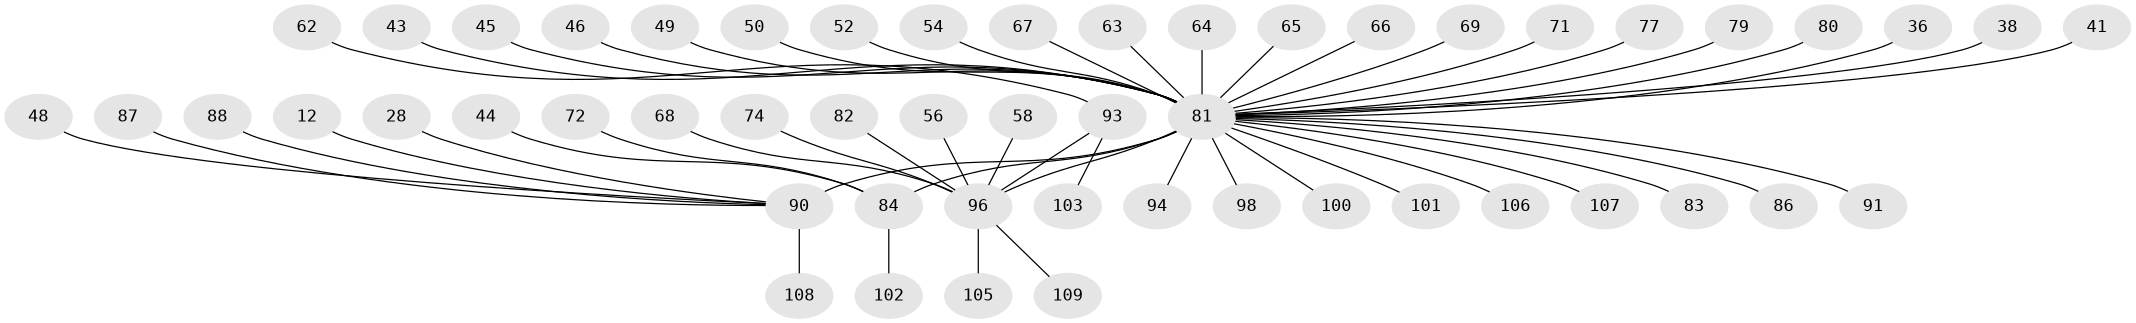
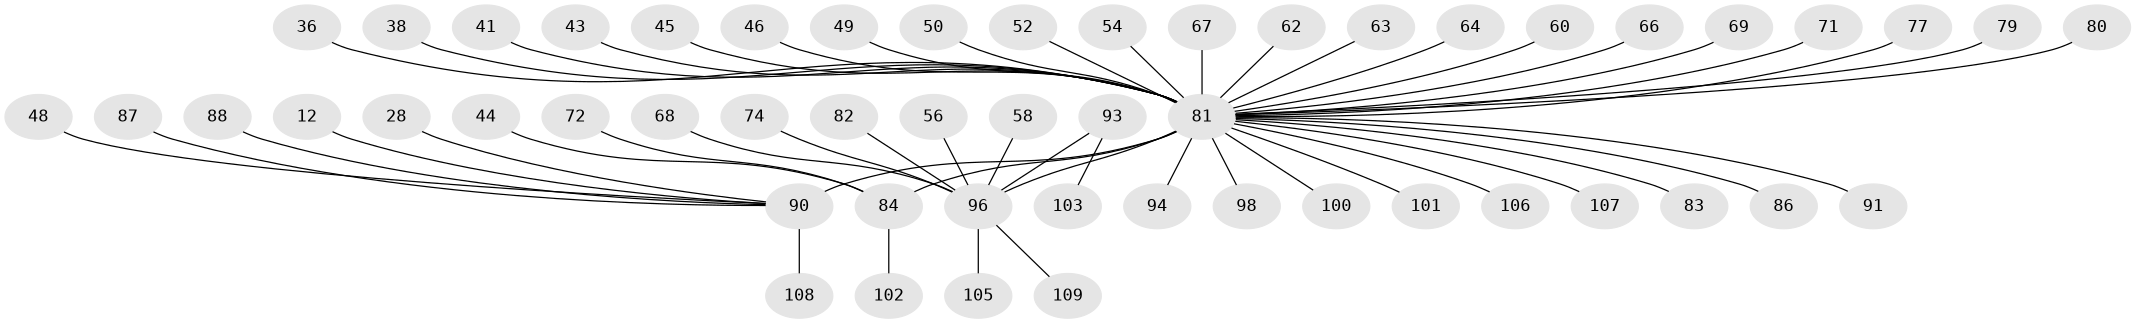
node "65": label "65" -> "60"
edge "62" -- "93": now "62" -- "81"
